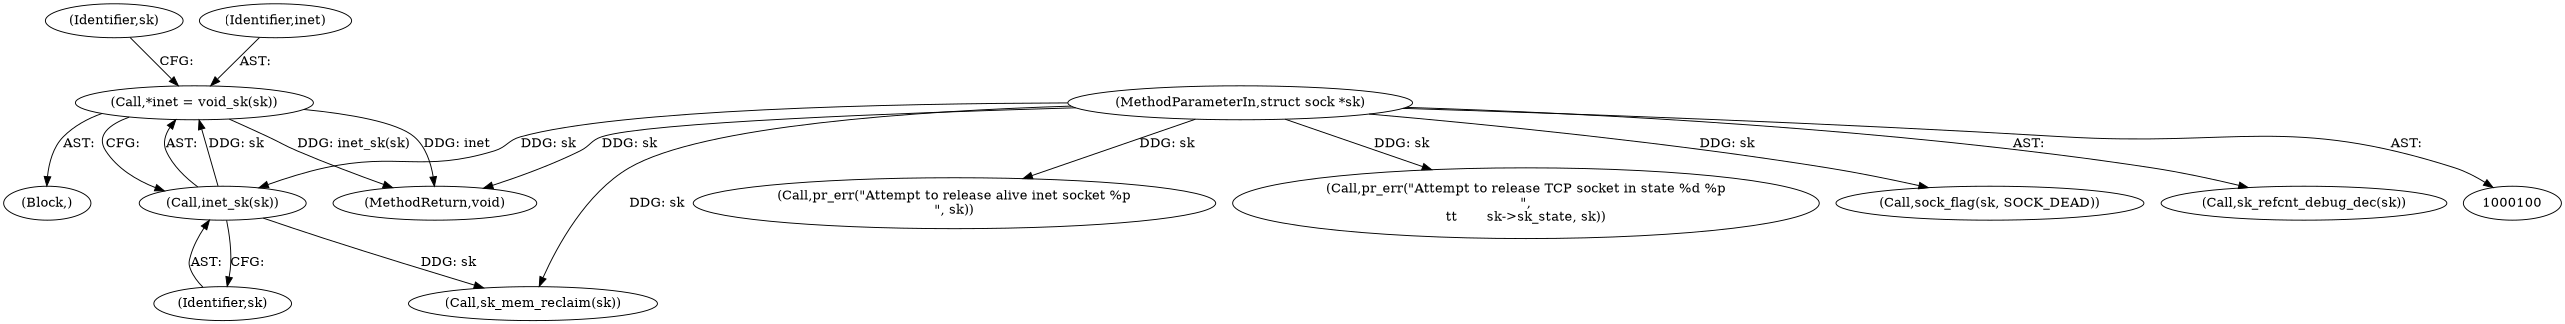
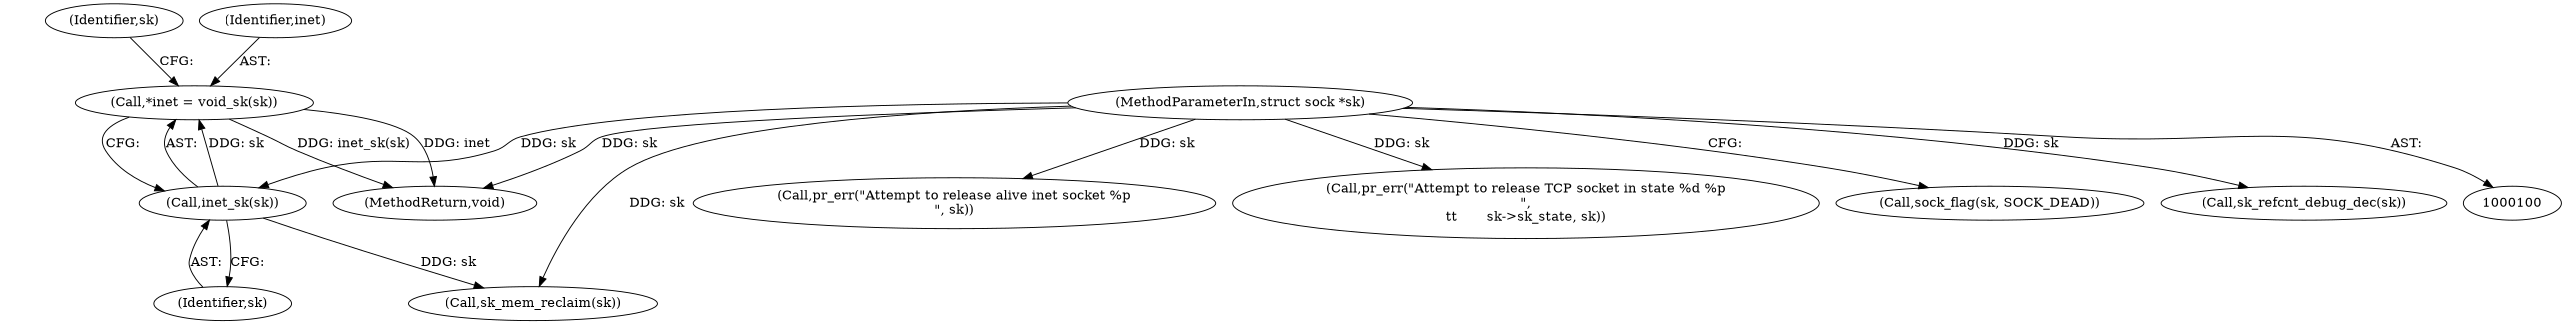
edge "(MethodParameterIn,struct sock *sk)" -> "(Call,sock_flag(sk, SOCK_DEAD))": label "DDG: sk" -> "CFG: "
edge "(MethodParameterIn,struct sock *sk)" -> "(Call,sk_refcnt_debug_dec(sk))": label "AST: " -> "DDG: sk"
node "(Block,)": removed
